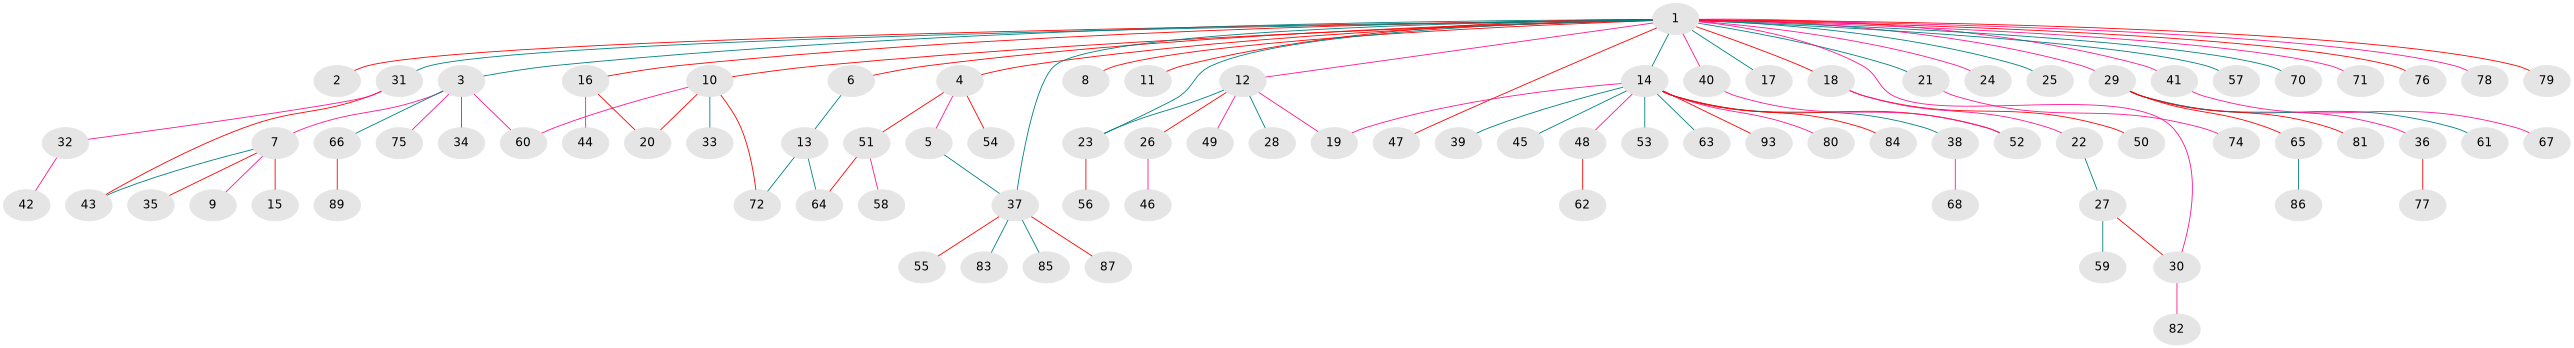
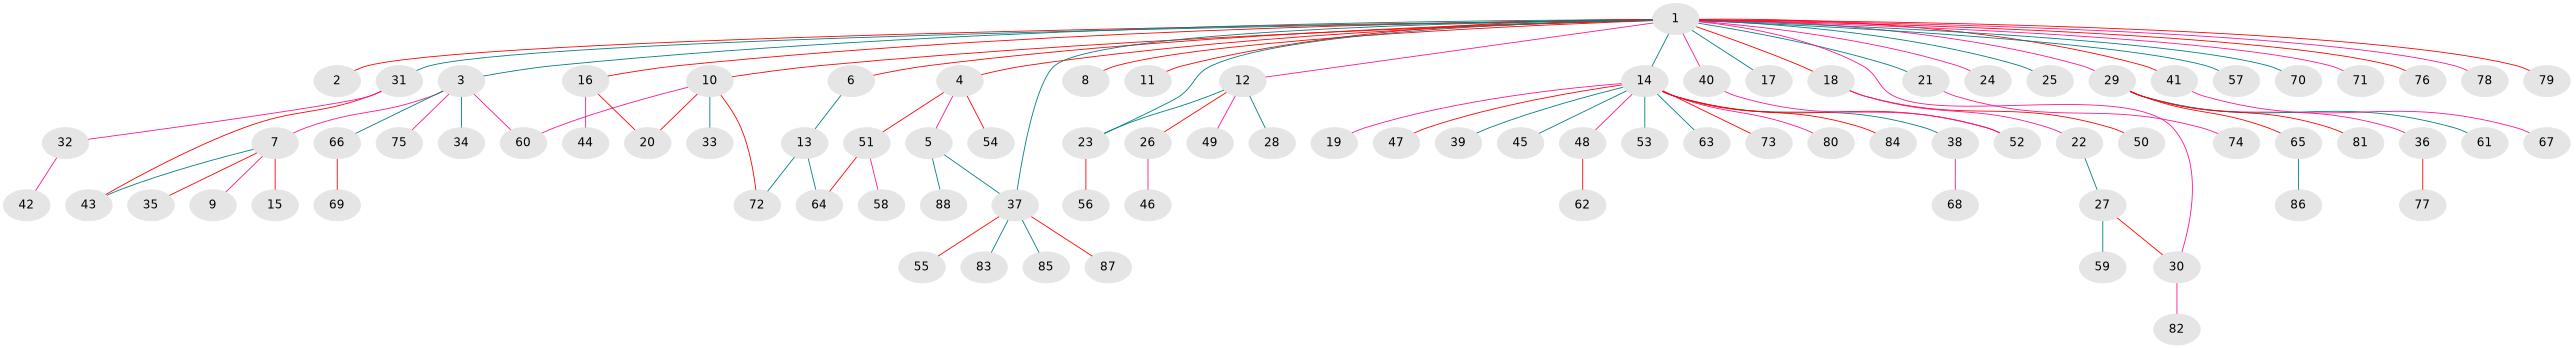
edge "1" -- "41": color deeppink -> red
edge "1" -- "47": now "14" -- "47"
edge "12" -- "19": removed
node "93": label "93" -> "73"
node "89": label "89" -> "69"
node "88": added
